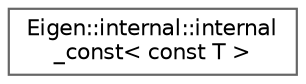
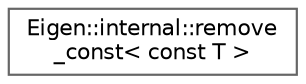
node "Eigen::internal::internal _const< const T >": label "Eigen::internal::internal _const< const T >" -> "Eigen::internal::remove _const< const T >"
